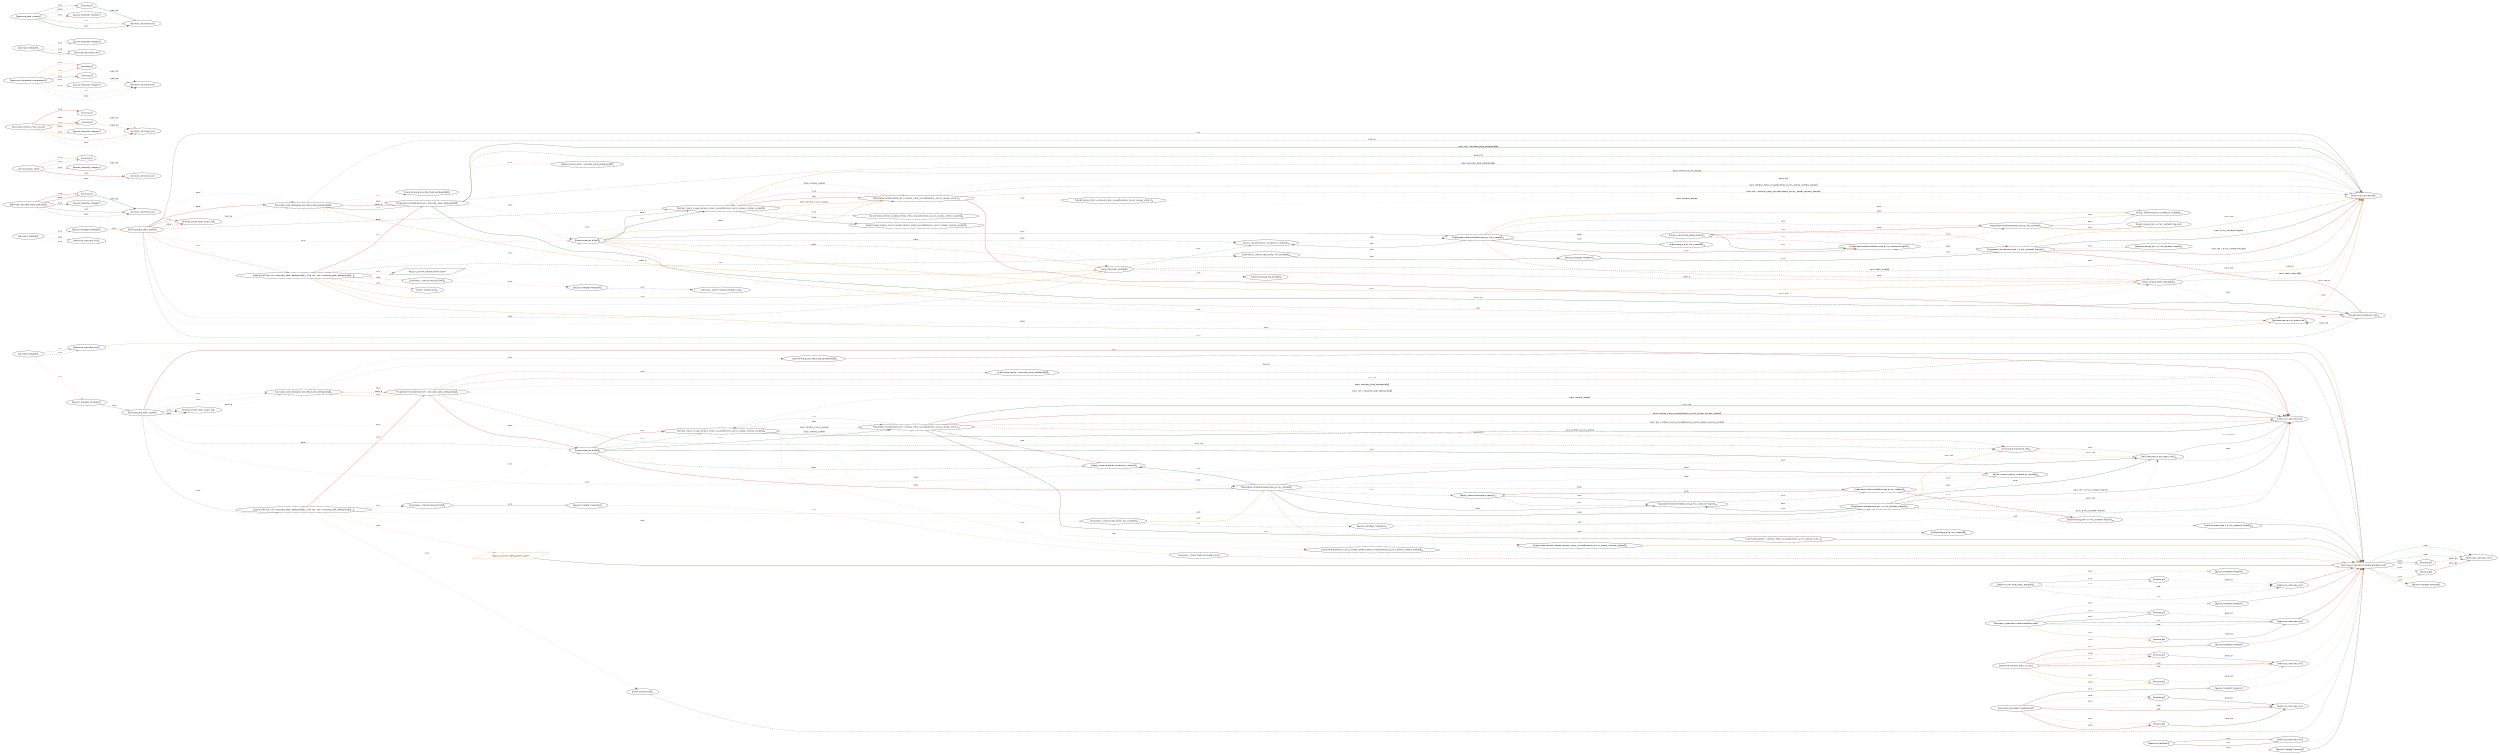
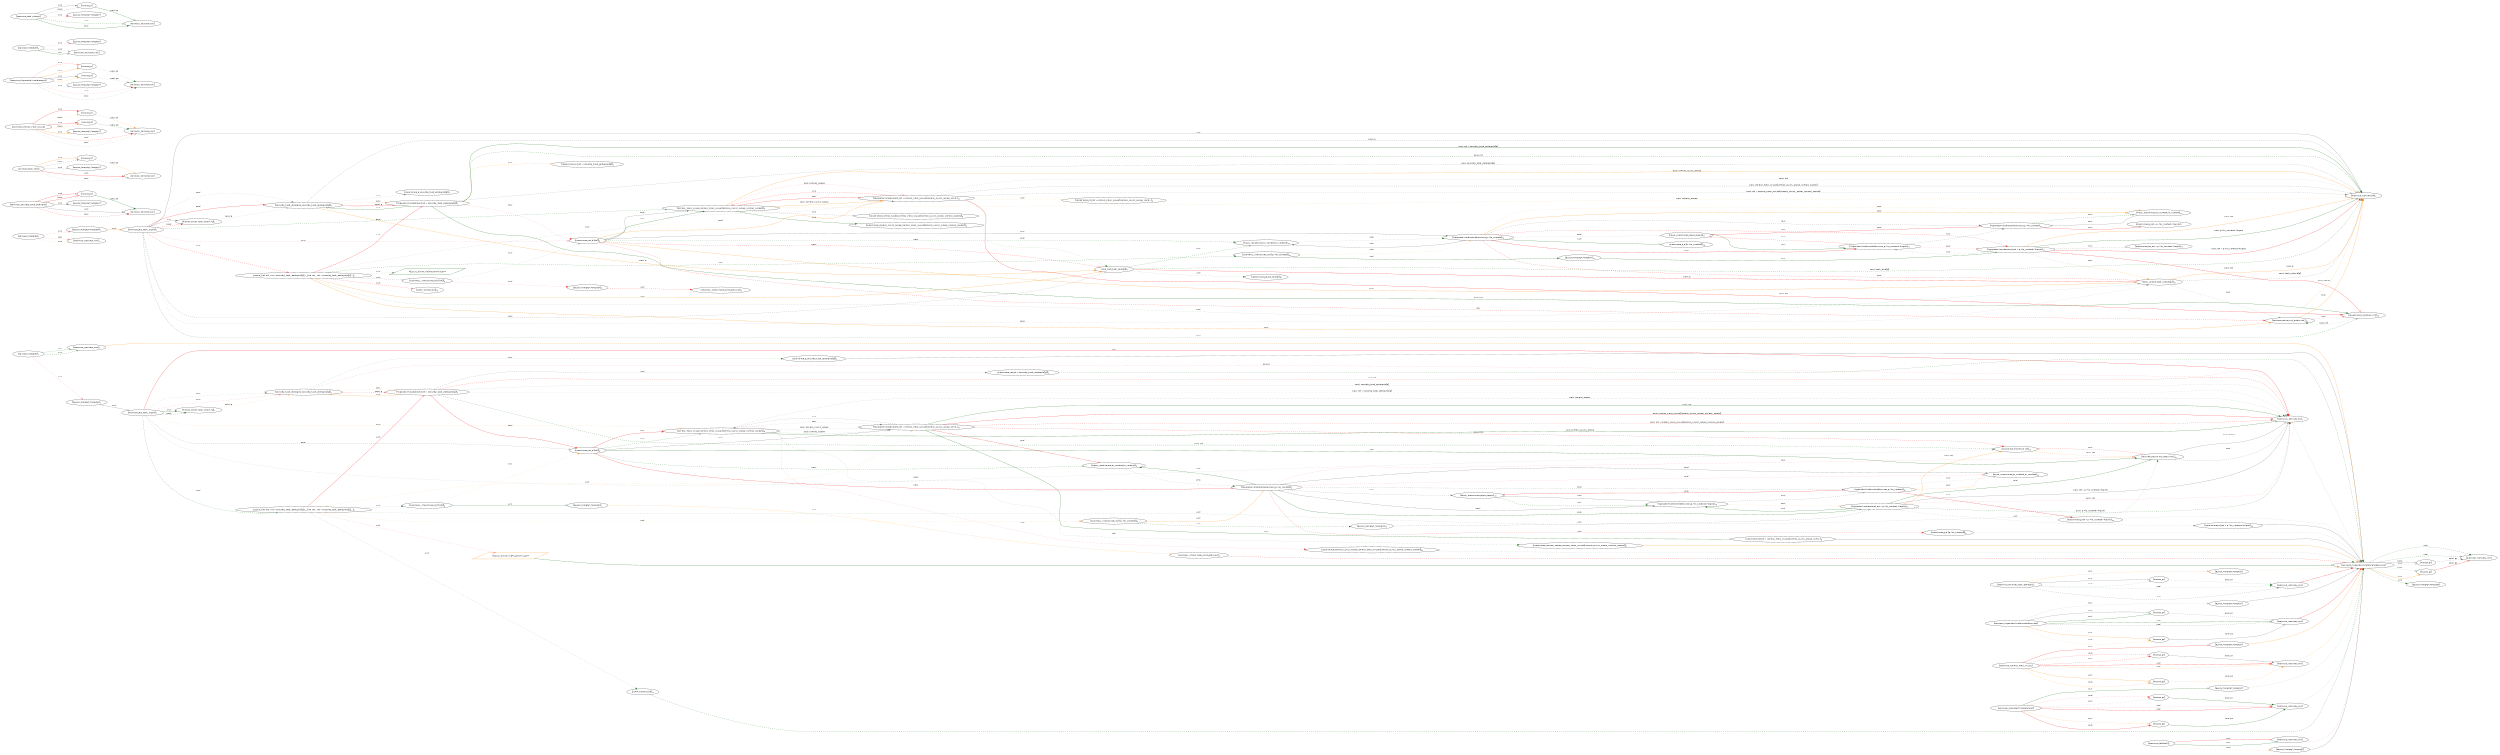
edge "(task_lock,task_lock(p))" -> "(task_unlock,task_unlock(p))": style dashed -> solid
